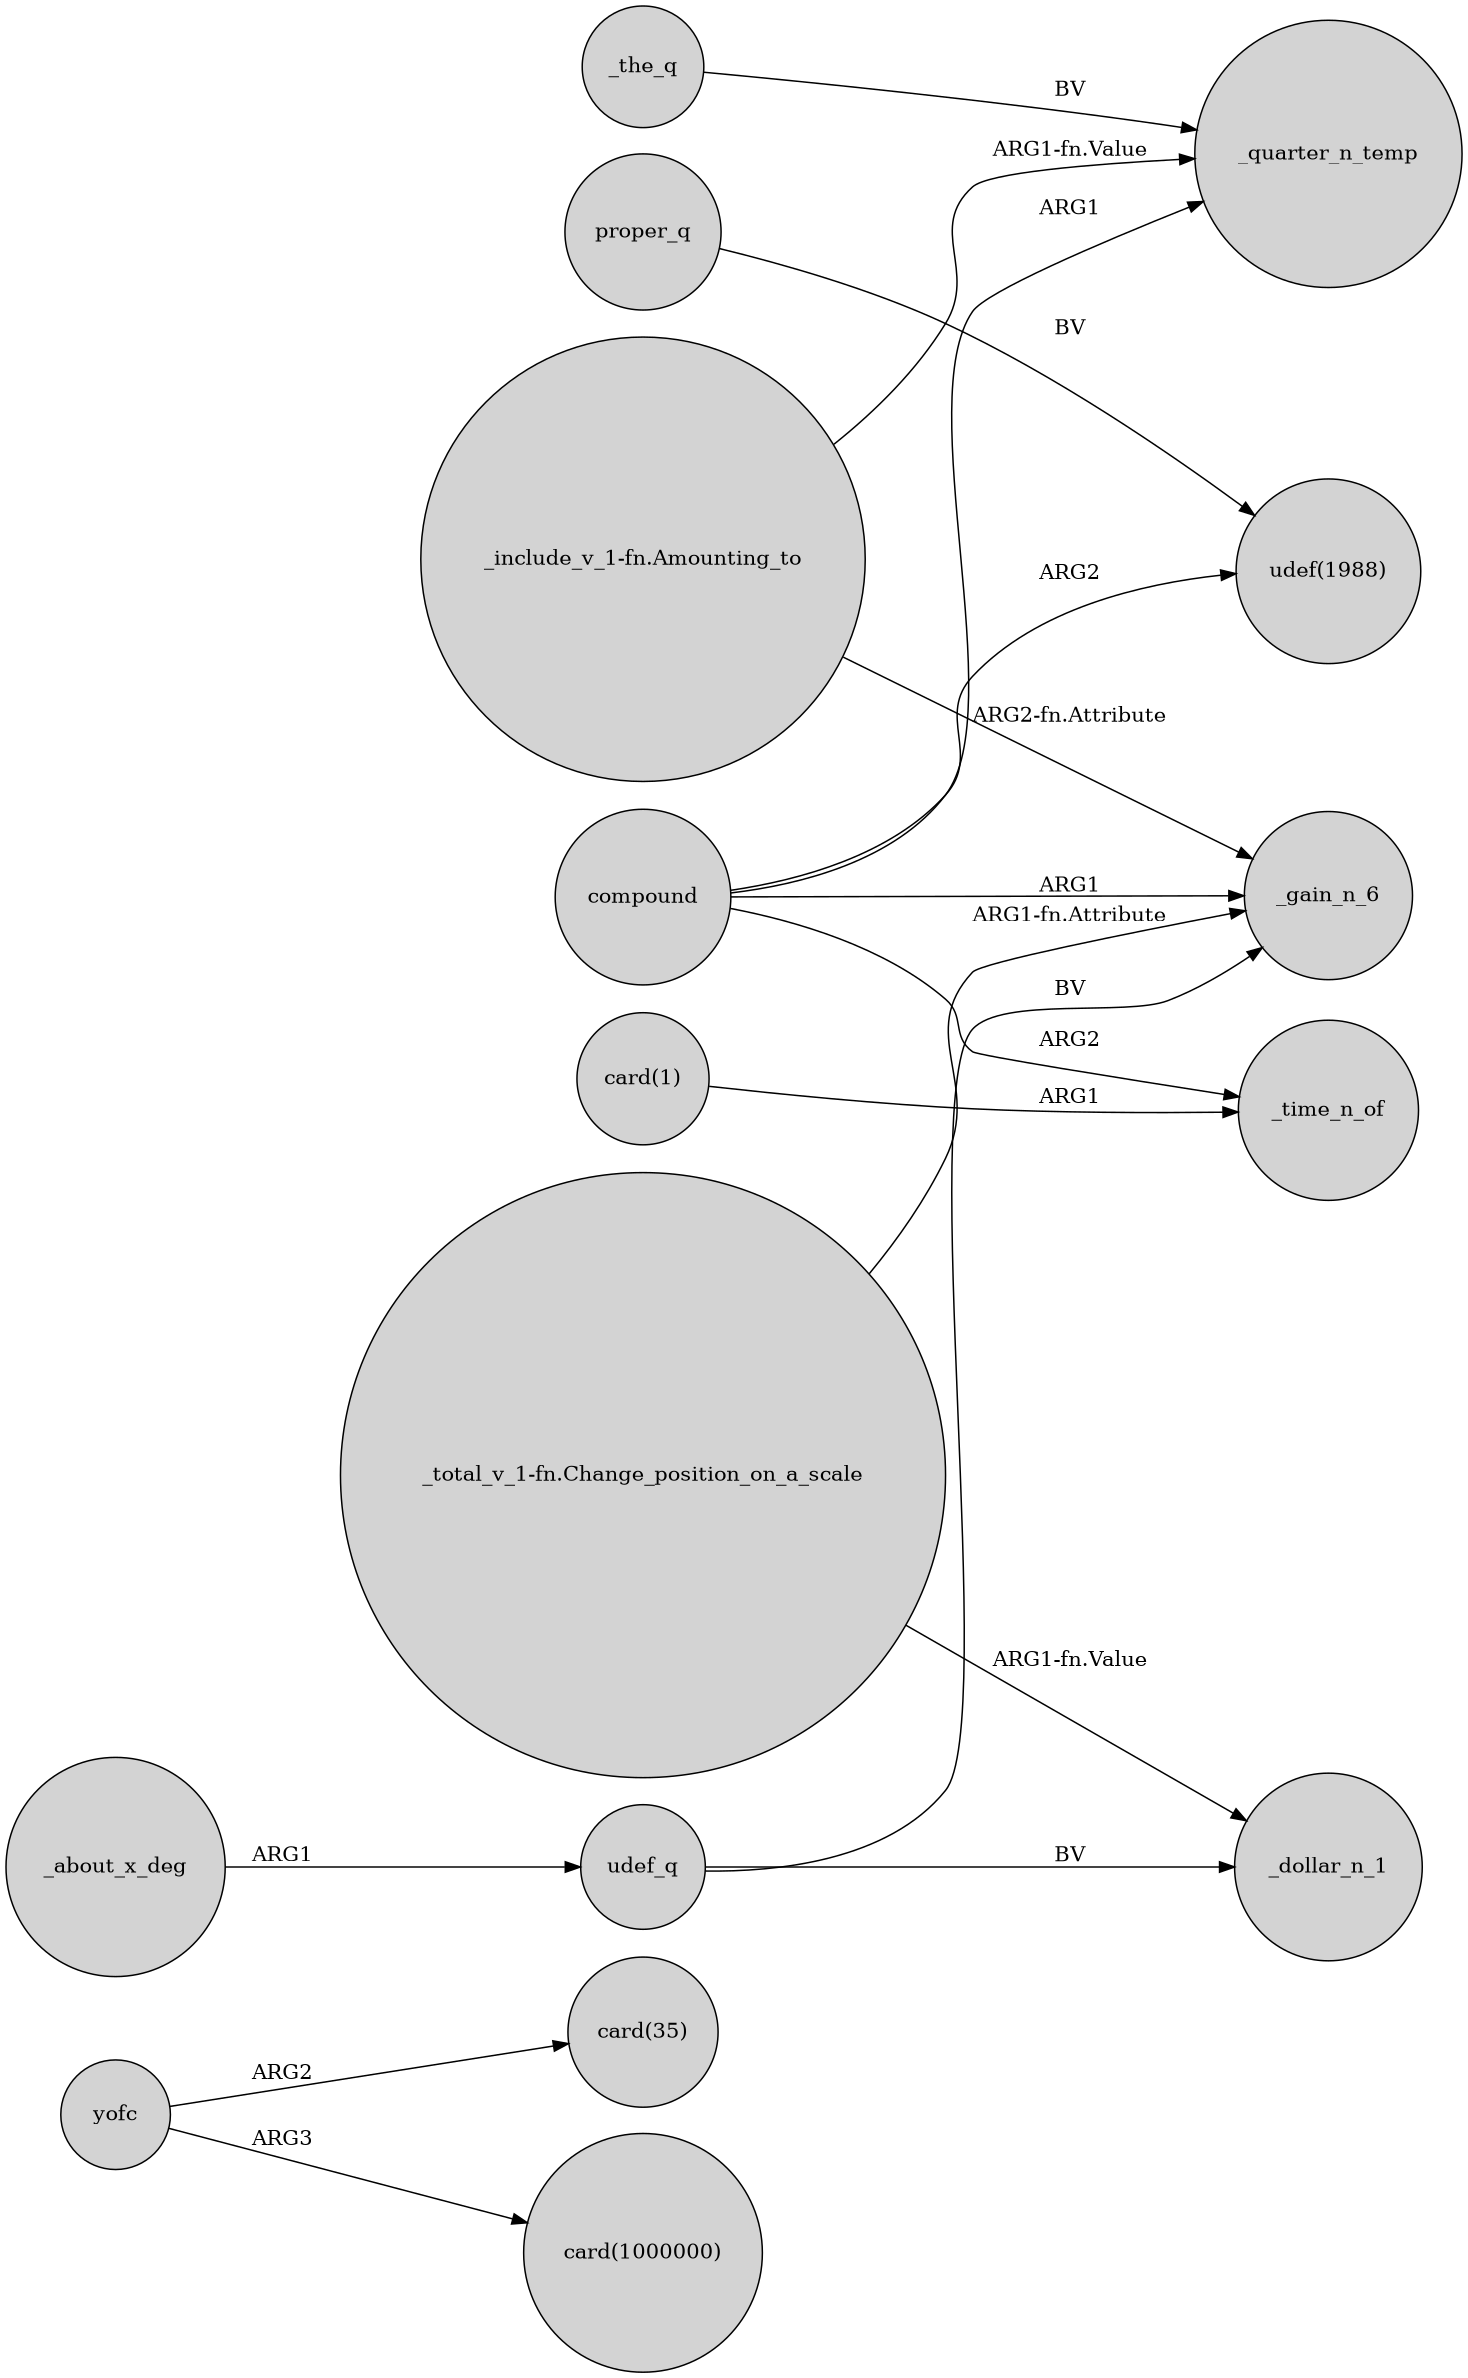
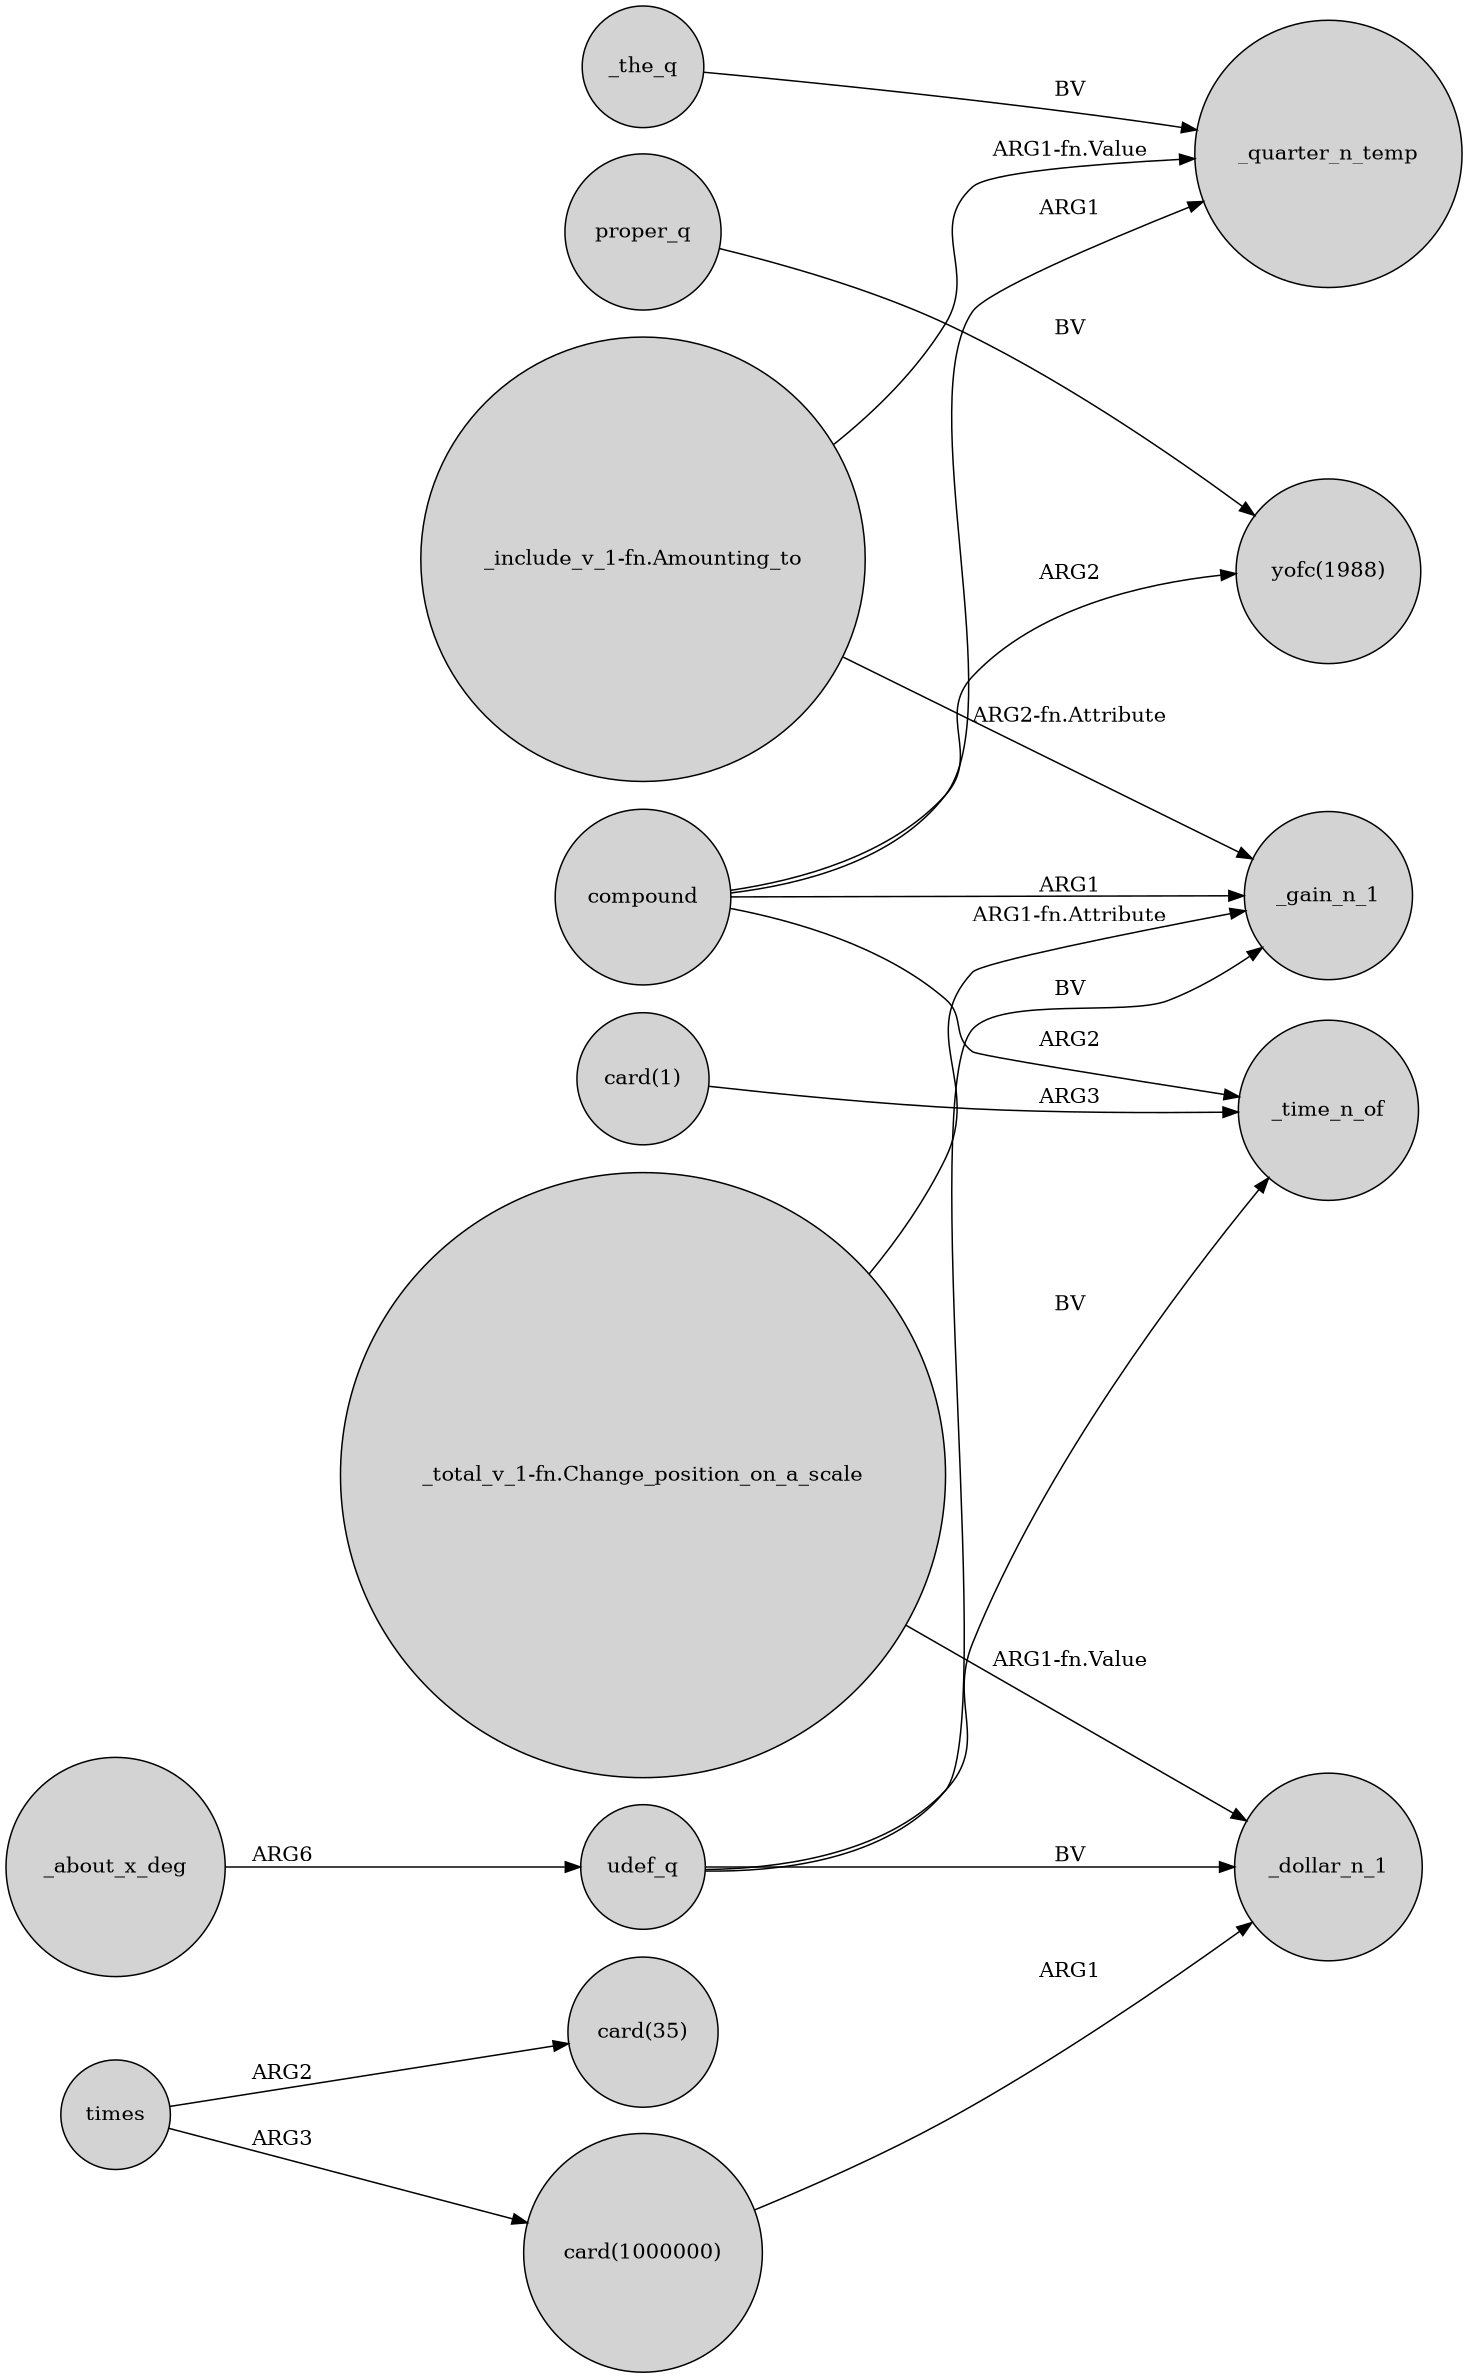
node "udef(1988)": label "udef(1988)" -> "yofc(1988)"
node "_gain_n_6": label "_gain_n_6" -> "_gain_n_1"
edge "card(1)" -> "_time_n_of": label "ARG1" -> "ARG3"
edge "udef_q" -> "_time_n_of": added, label "BV"
edge "_about_x_deg" -> "udef_q": label "ARG1" -> "ARG6"
edge "card(1000000)" -> "_dollar_n_1": added, label "ARG1"
node "yofc": label "yofc" -> "times"
